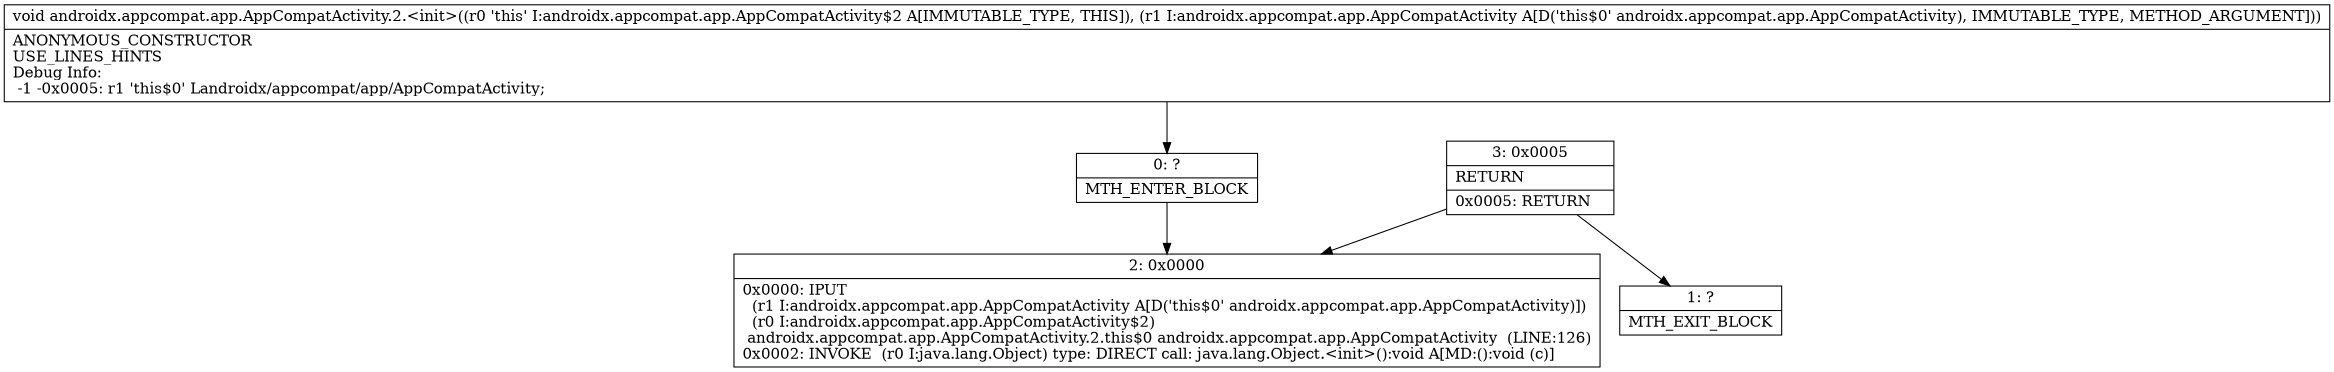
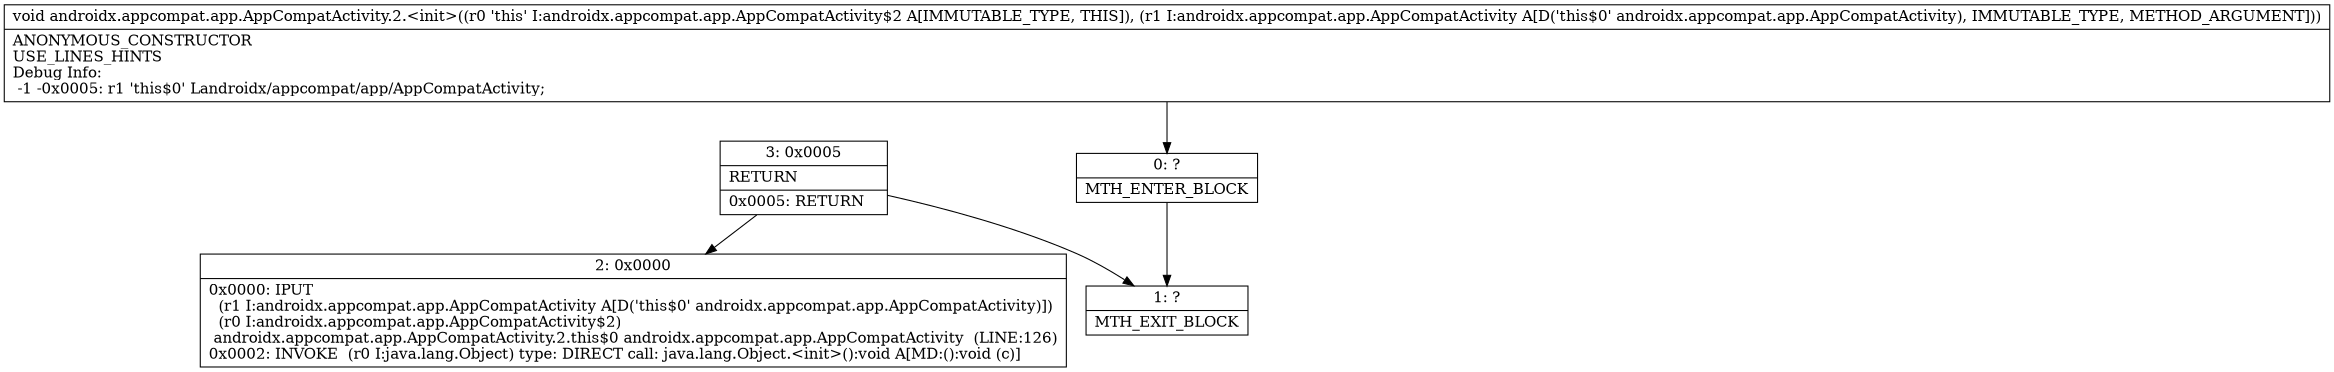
edge "0: ?" -> "2: 0x0000": now "0: ?" -> "1: ?"
